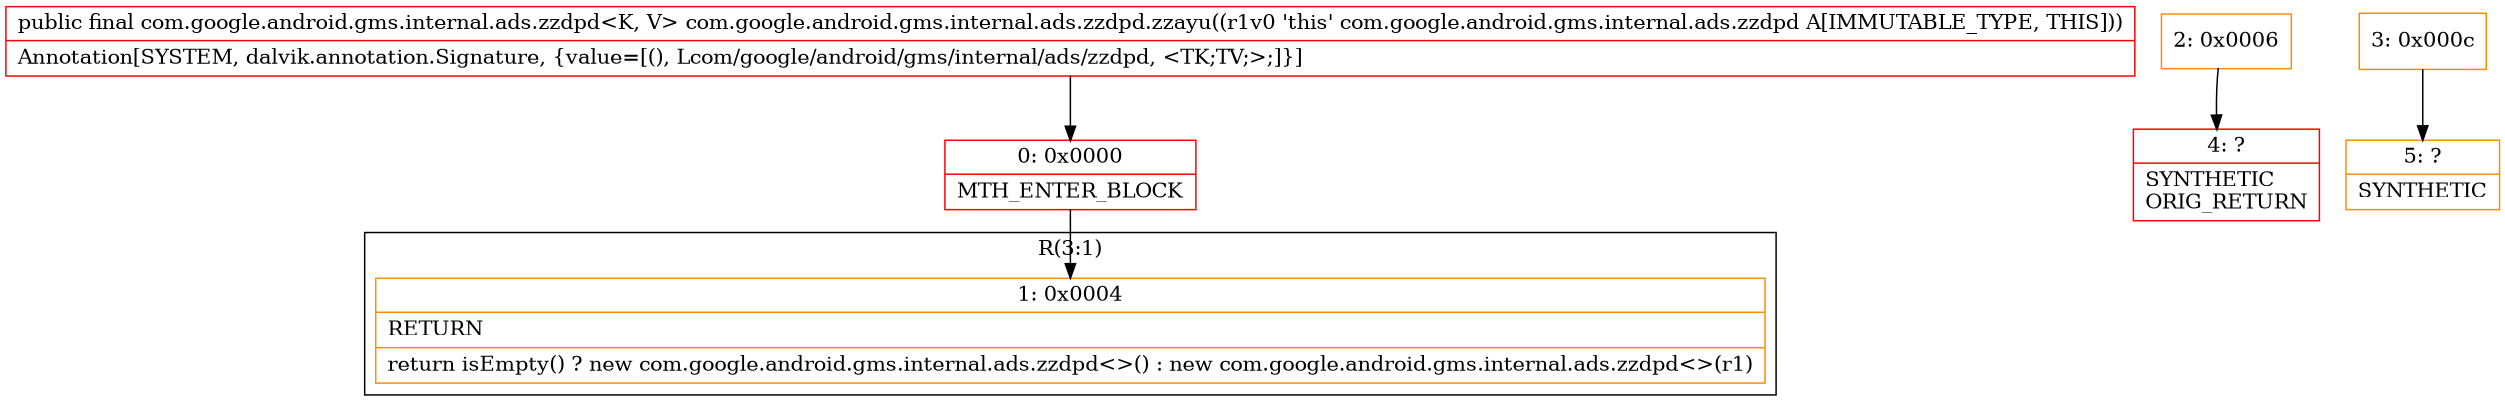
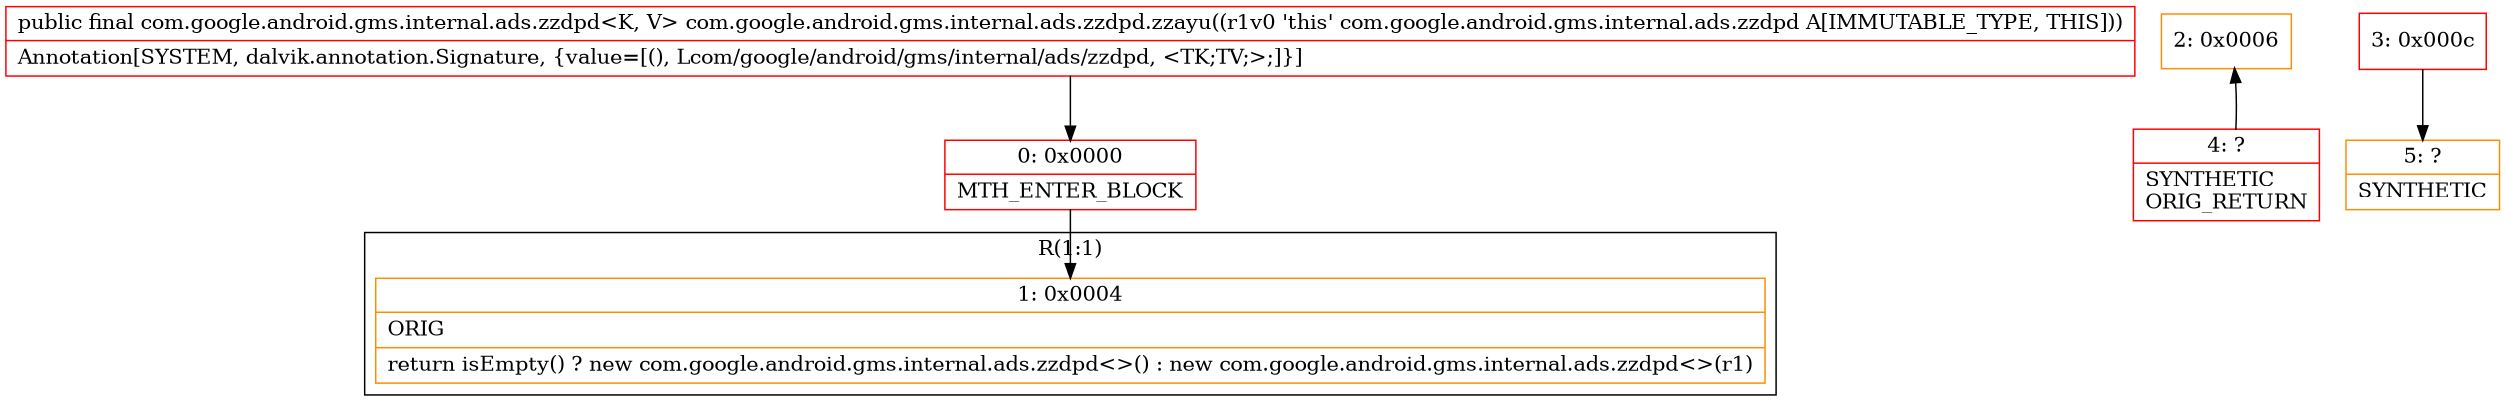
node "3: 0x000c": color darkorange -> red
edge "2: 0x0006" -> "4: ?": reversed
cluster "R(3:1)": label "R(3:1)" -> "R(1:1)"
node "1: 0x0004": text "RETURN" -> "ORIG"
